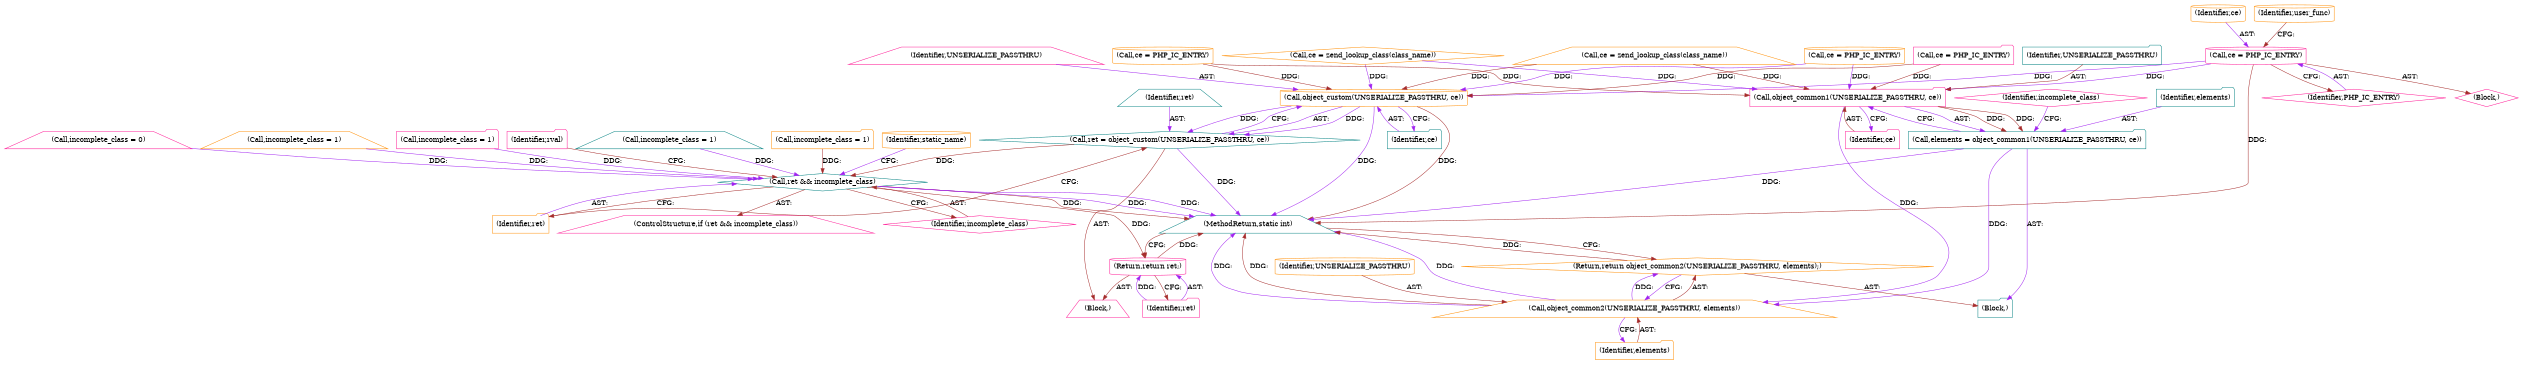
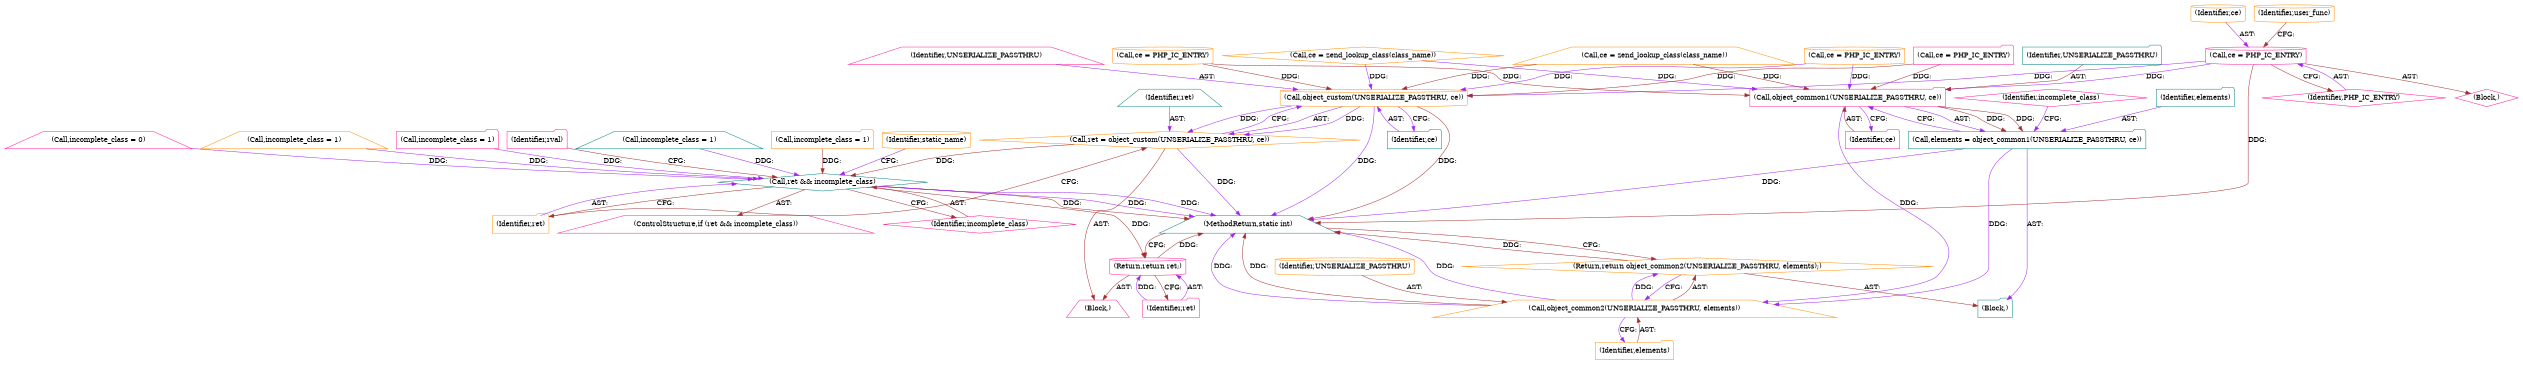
node "(Call,ret = object_custom(UNSERIALIZE_PASSTHRU, ce))": color teal -> darkorange
